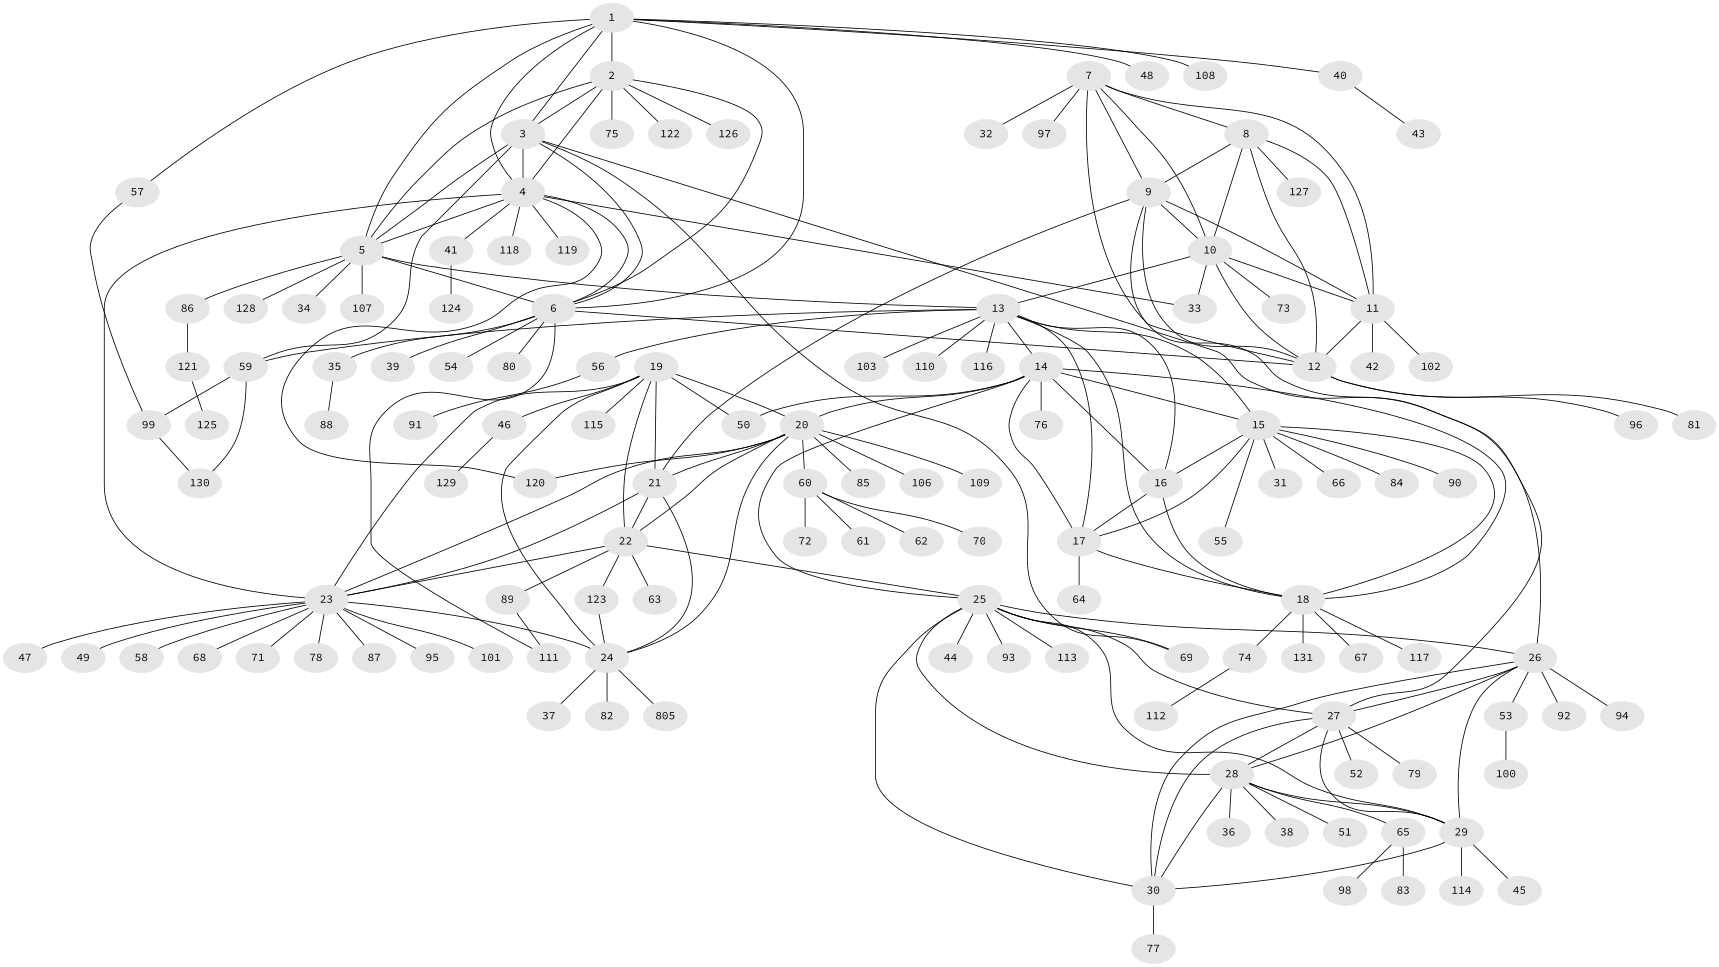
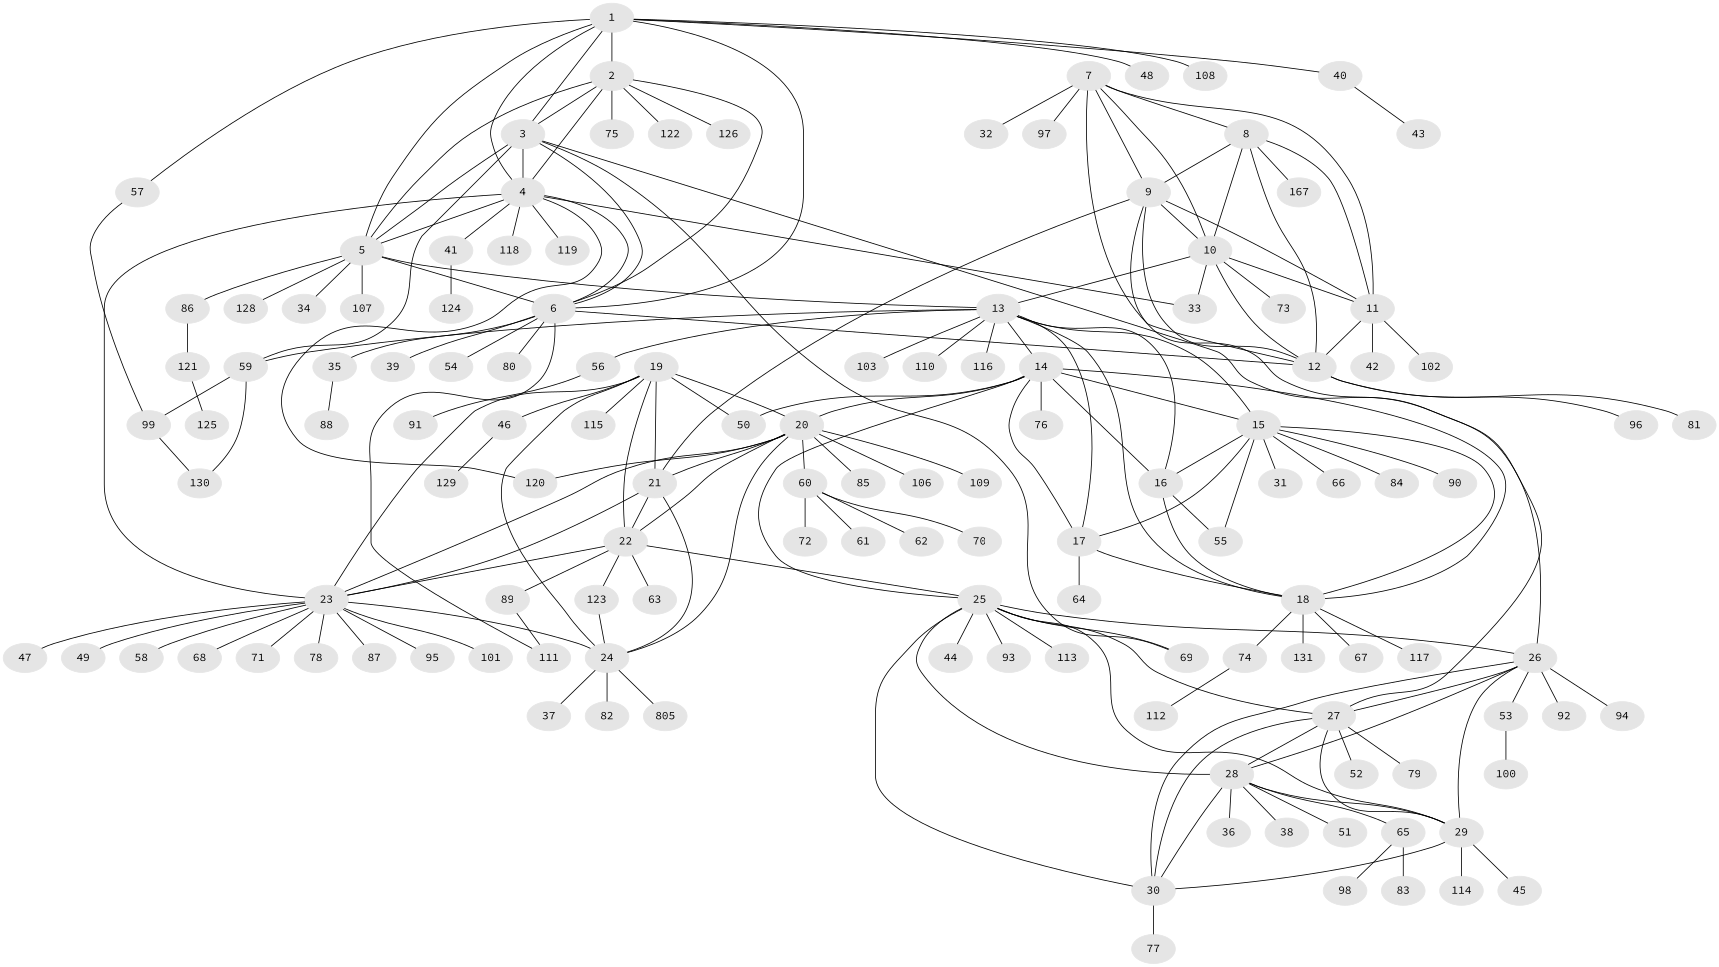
node "127": label "127" -> "167"
edge "16" -- "17": now "16" -- "55"
